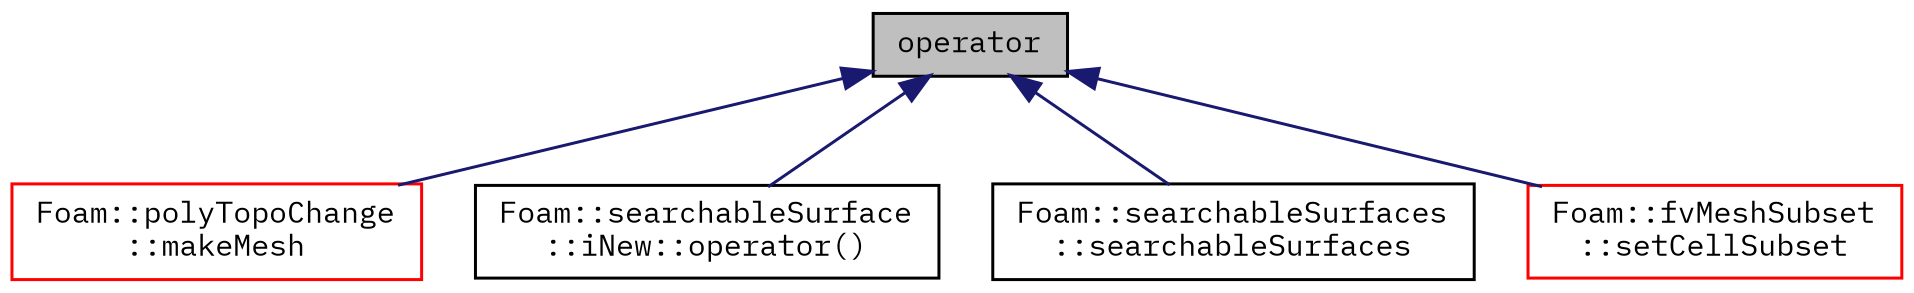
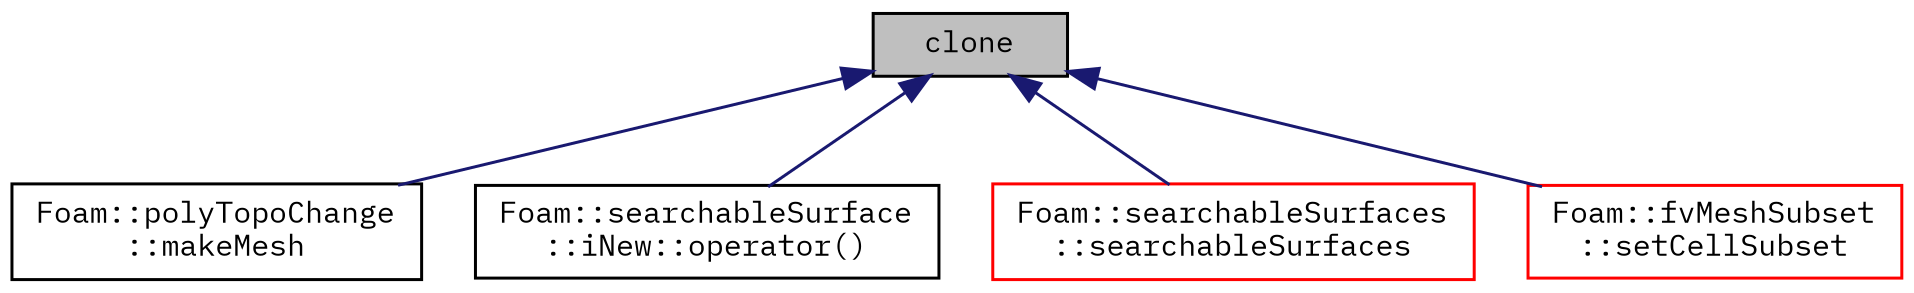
node "operator": label "operator" -> "clone"
node "Foam::polyTopoChange ::makeMesh": color red -> black
node "Foam::searchableSurfaces ::searchableSurfaces": color black -> red
